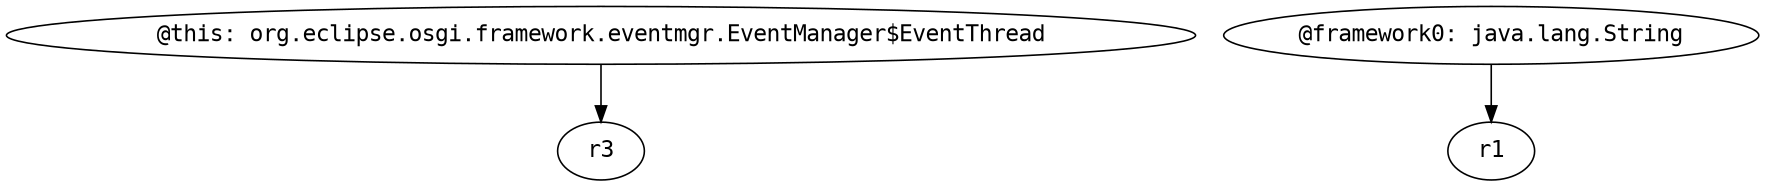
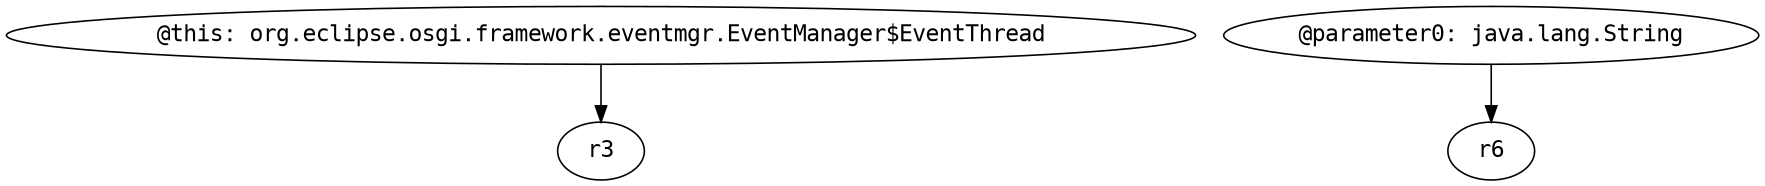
node "@framework0: java.lang.String": label "@framework0: java.lang.String" -> "@parameter0: java.lang.String"
node "r1": label "r1" -> "r6"
